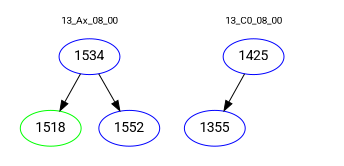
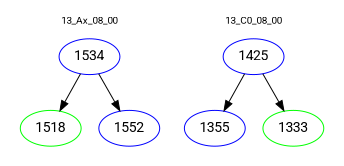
node "1333": added
